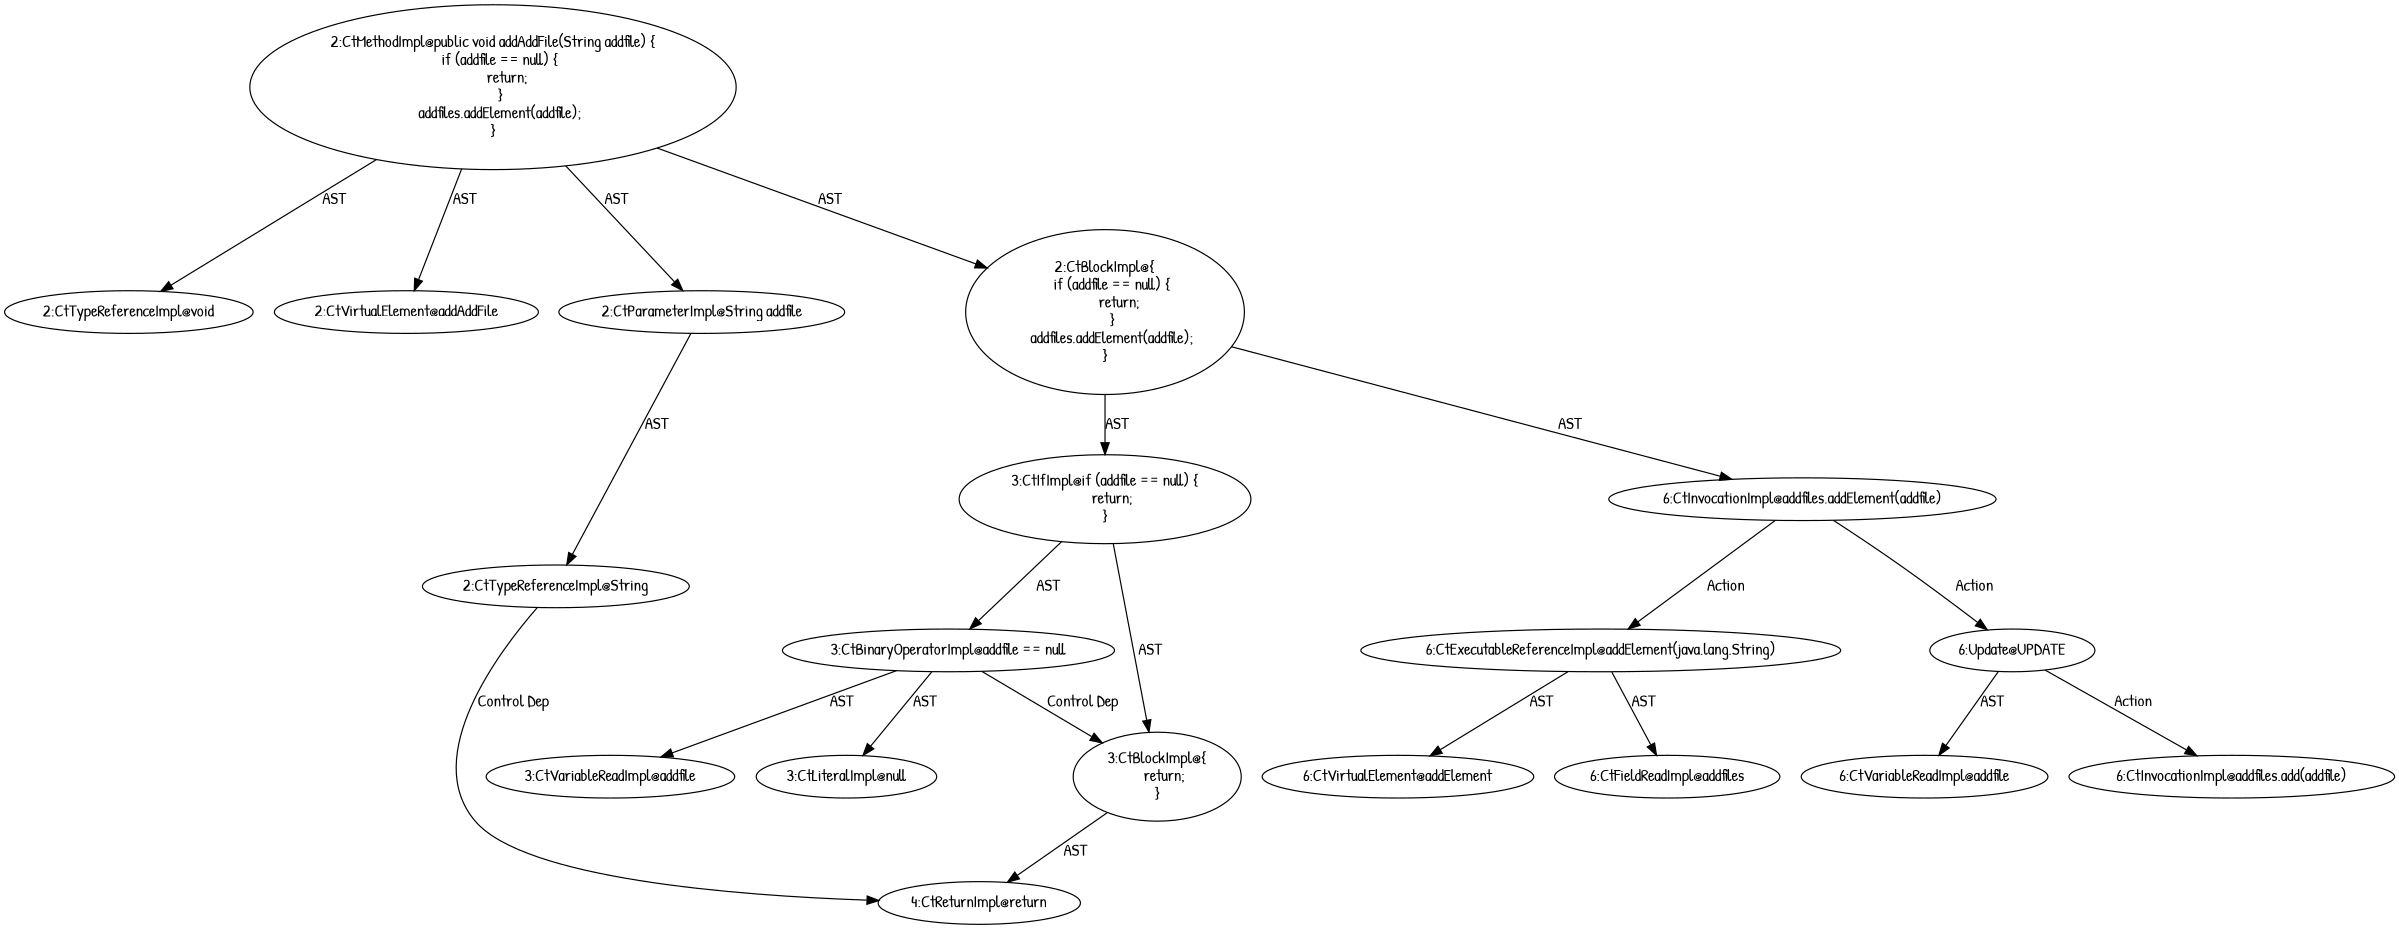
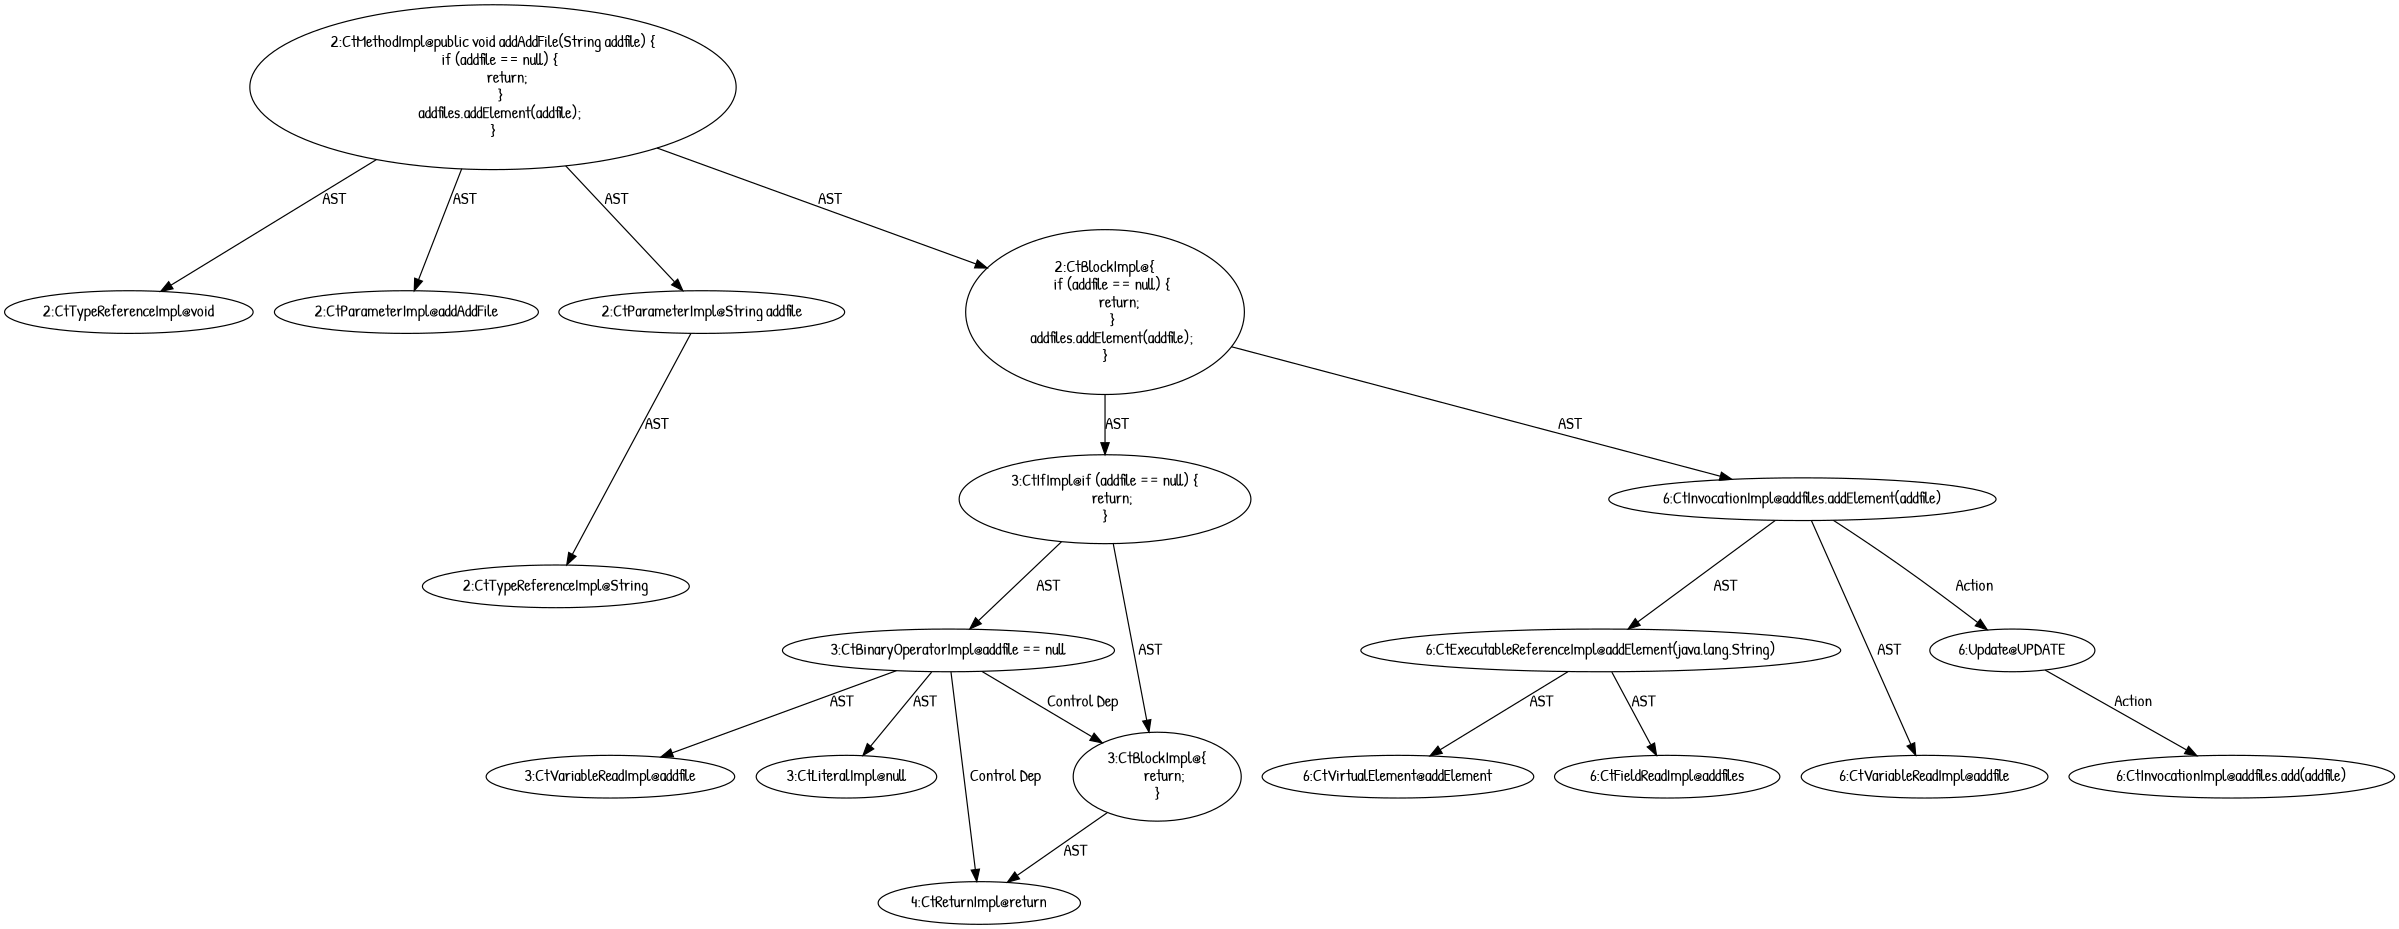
node "2:CtVirtualElement@addAddFile": label "2:CtVirtualElement@addAddFile" -> "2:CtParameterImpl@addAddFile"
edge "6:CtInvocationImpl@addfiles.addElement(addfile)" -> "6:CtExecutableReferenceImpl@addElement(java.lang.String)": label "Action" -> "AST"
edge "6:Update@UPDATE" -> "6:CtVariableReadImpl@addfile": now "6:CtInvocationImpl@addfiles.addElement(addfile)" -> "6:CtVariableReadImpl@addfile"
edge "2:CtTypeReferenceImpl@String" -> "4:CtReturnImpl@return": now "3:CtBinaryOperatorImpl@addfile == null" -> "4:CtReturnImpl@return"
